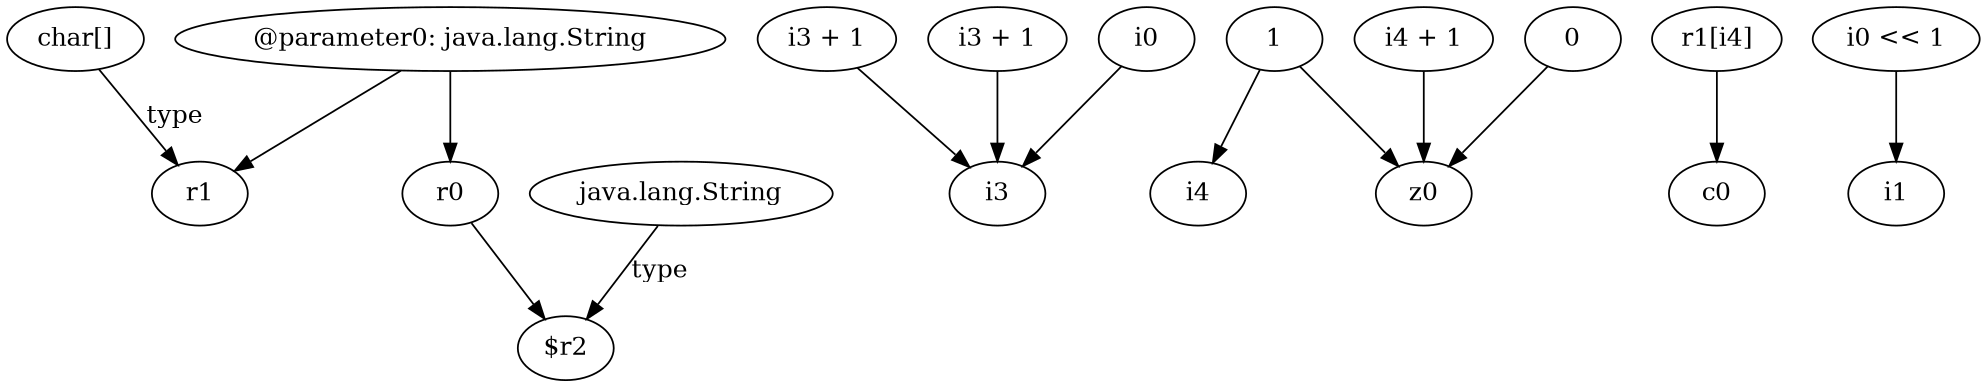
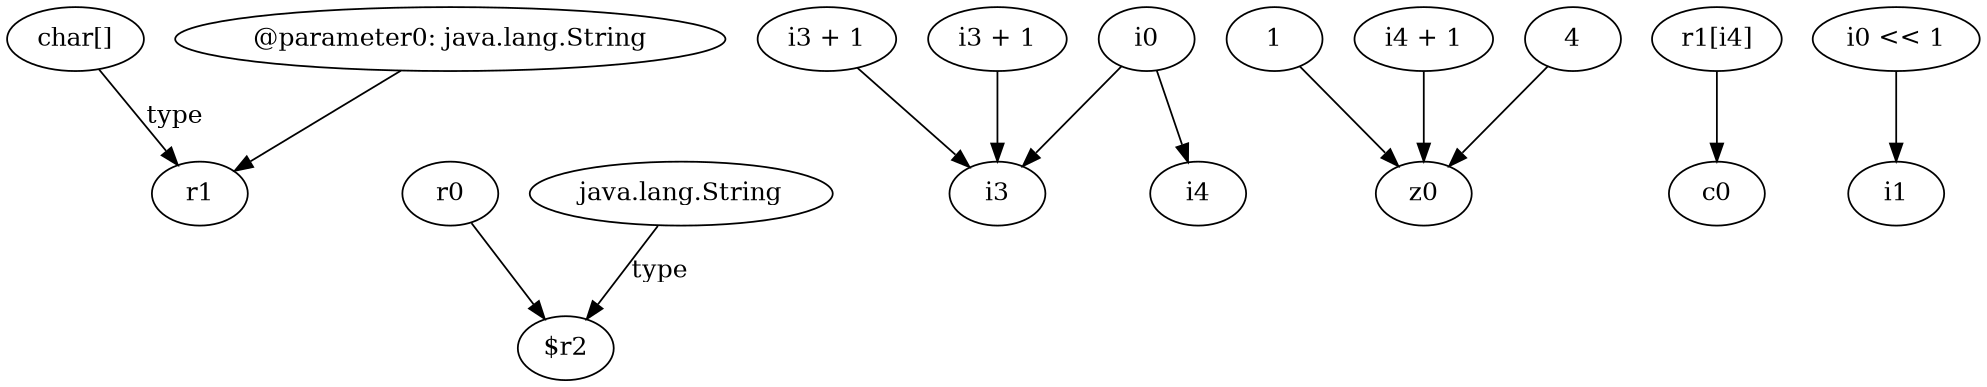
node "0": label "0" -> "4"
edge "@parameter0: java.lang.String" -> "r0": removed
edge "1" -> "i4": now "i0" -> "i4"
